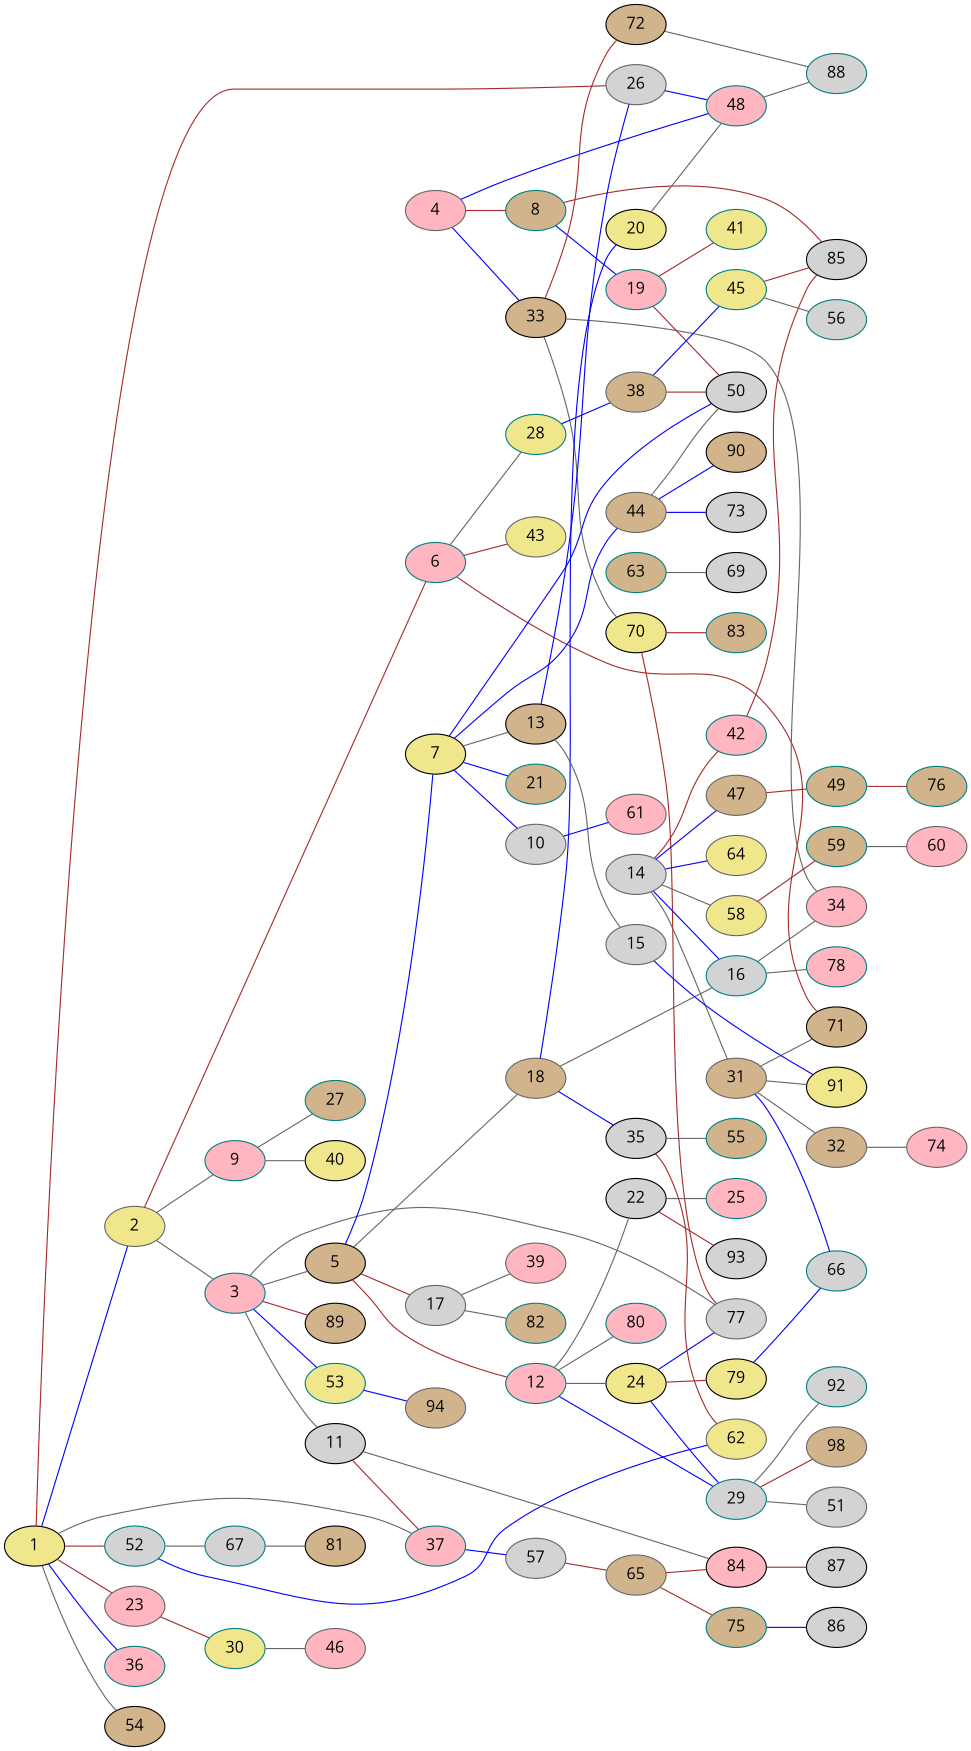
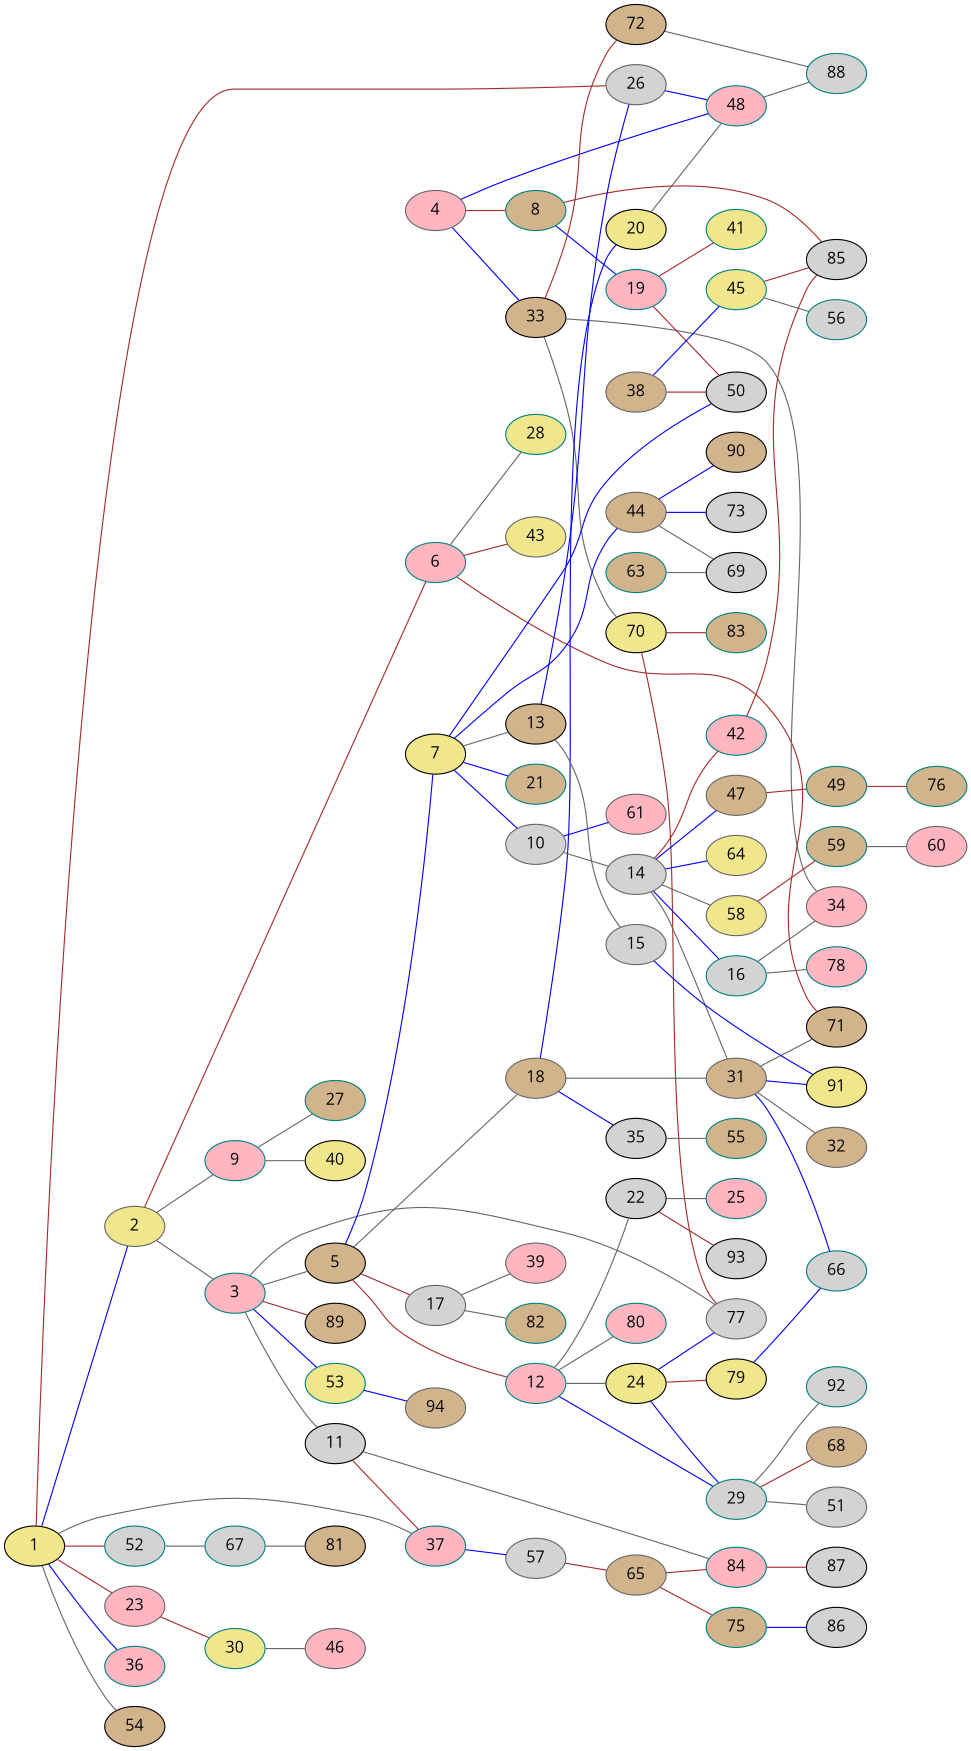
edge "38" -- "28": removed
edge "50" -- "44": now "69" -- "44"
edge "10" -- "14": added
edge "16" -- "18": now "31" -- "18"
edge "31" -- "91": color gray40 -> blue
node "74": removed
node "62": removed
node "98": label "98" -> "68"
node "84": color black -> teal
